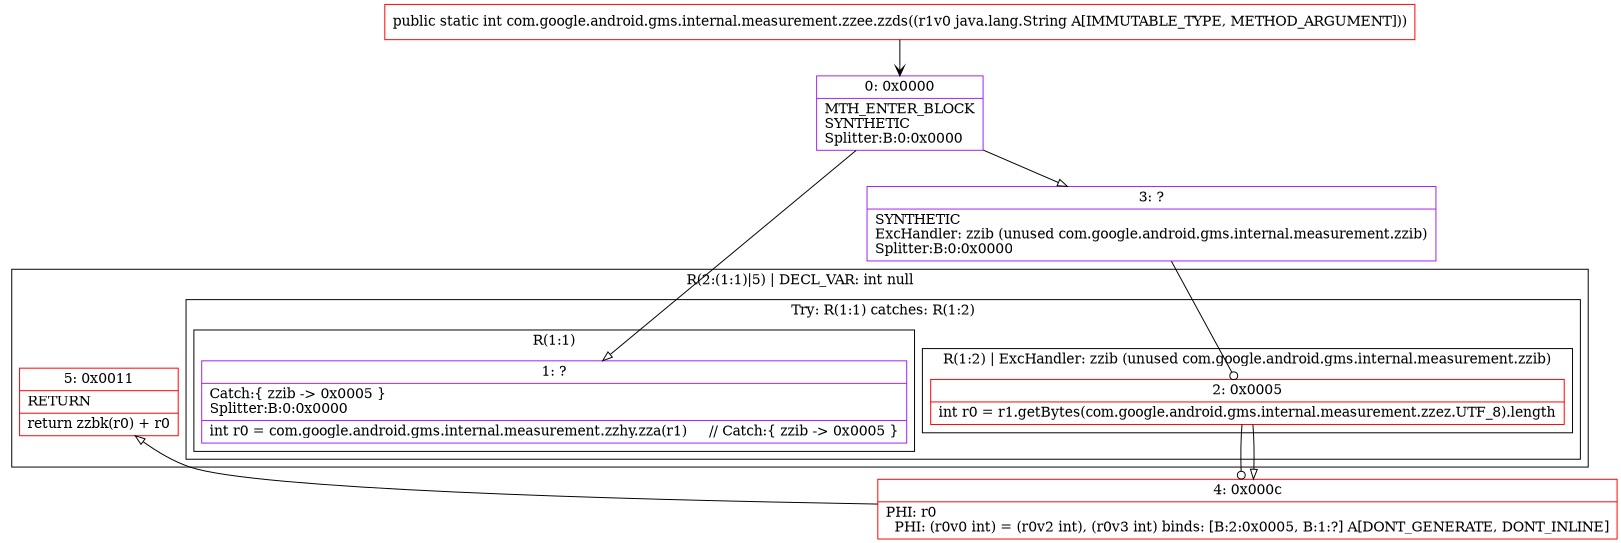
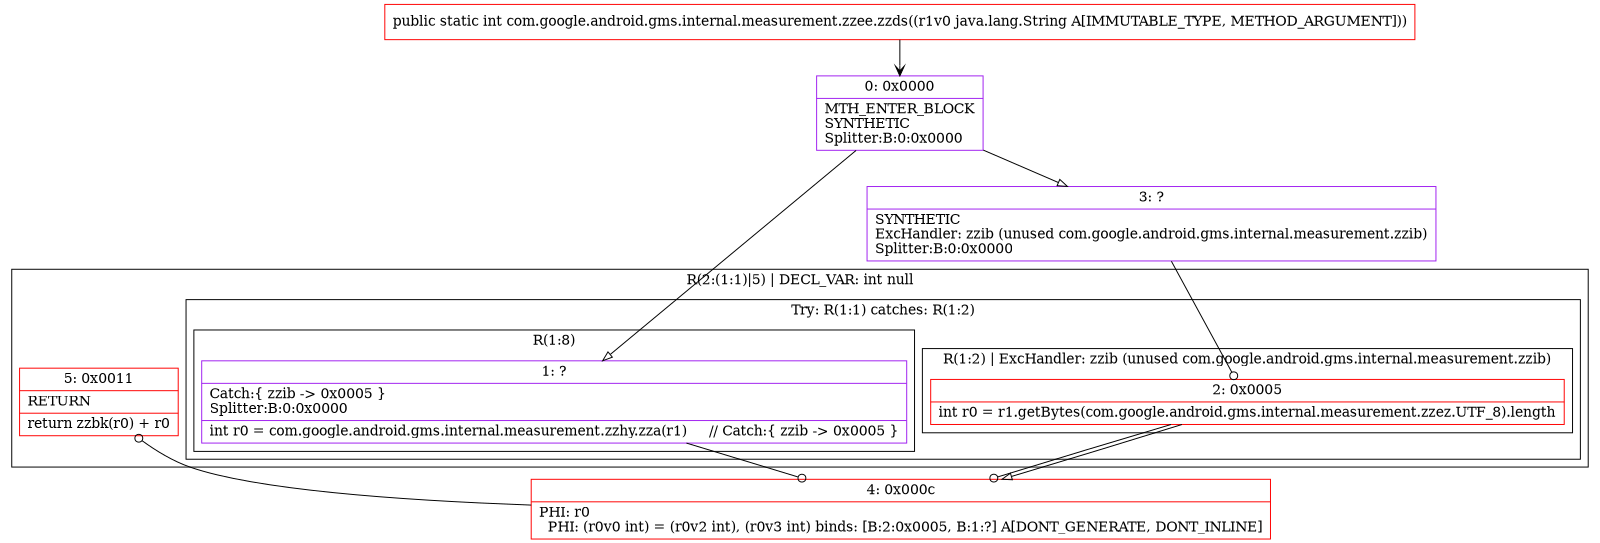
cluster "R(1:1)": label "R(1:1)" -> "R(1:8)"
edge "1: ?" -> "4: 0x000c": added
edge "4: 0x000c" -> "5: 0x0011": arrowhead onormal -> odot
